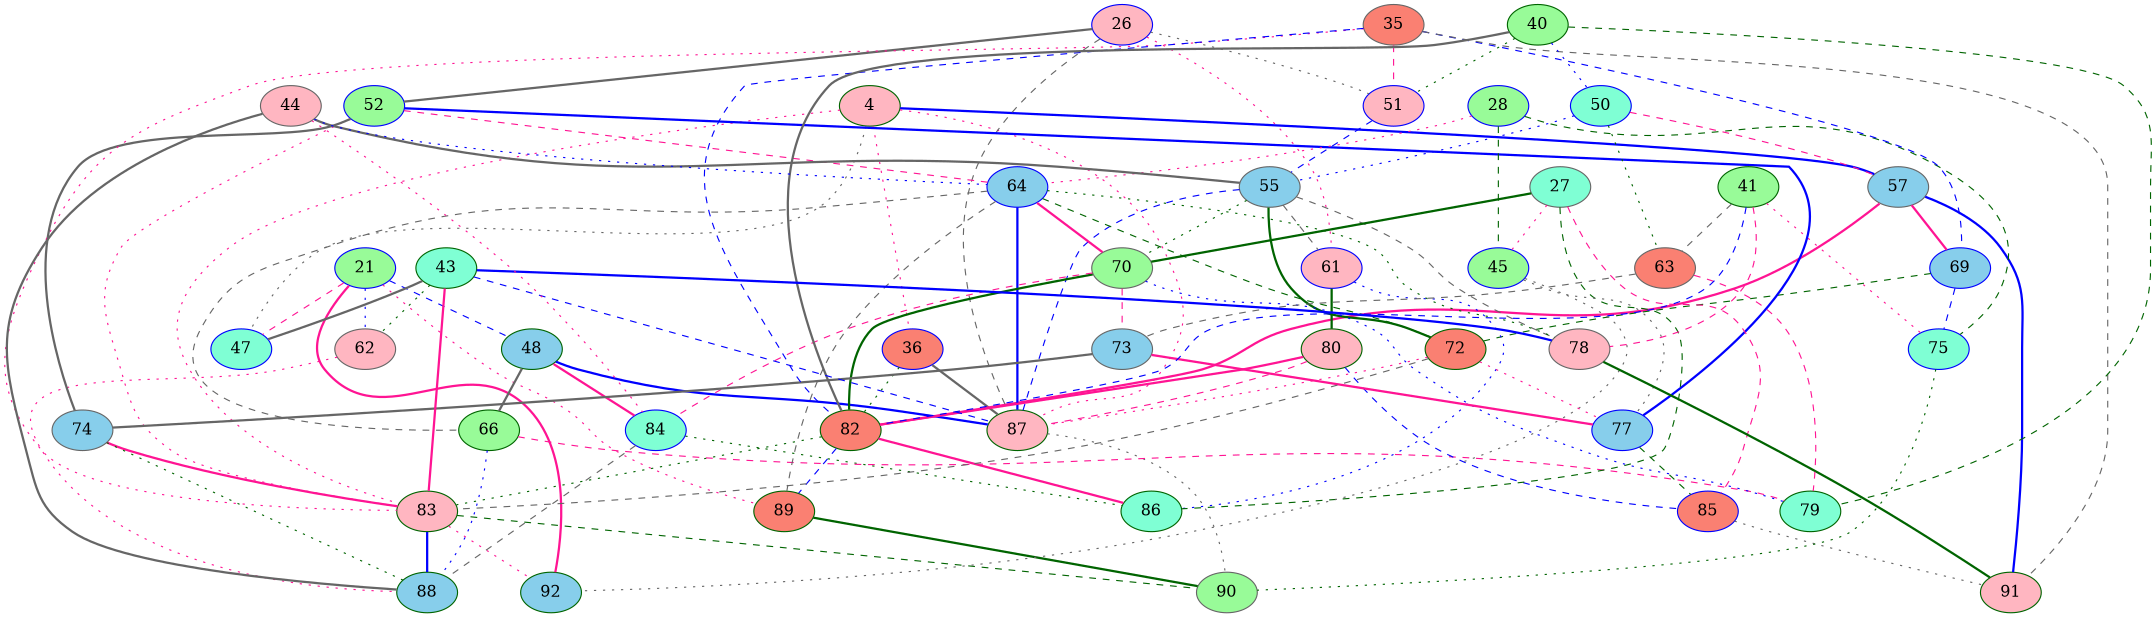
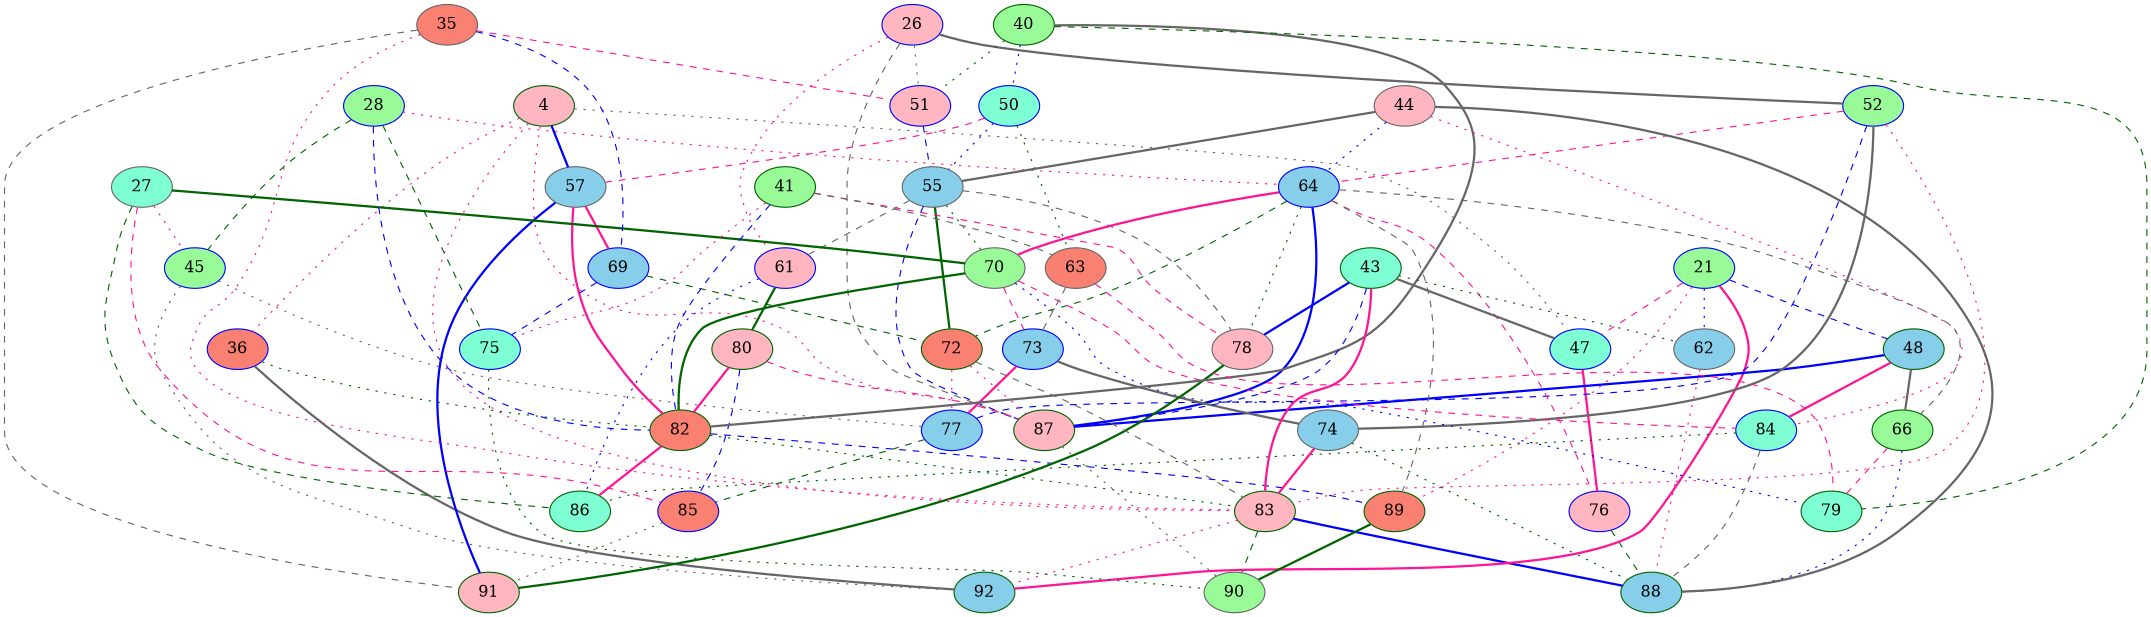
edge "35" -- "82": now "28" -- "82"
edge "52" -- "77": style bold -> dashed
node "62": fillcolor lightpink -> skyblue
node "73": color gray40 -> blue
edge "36" -- "87": now "36" -- "92"
node "76": added
